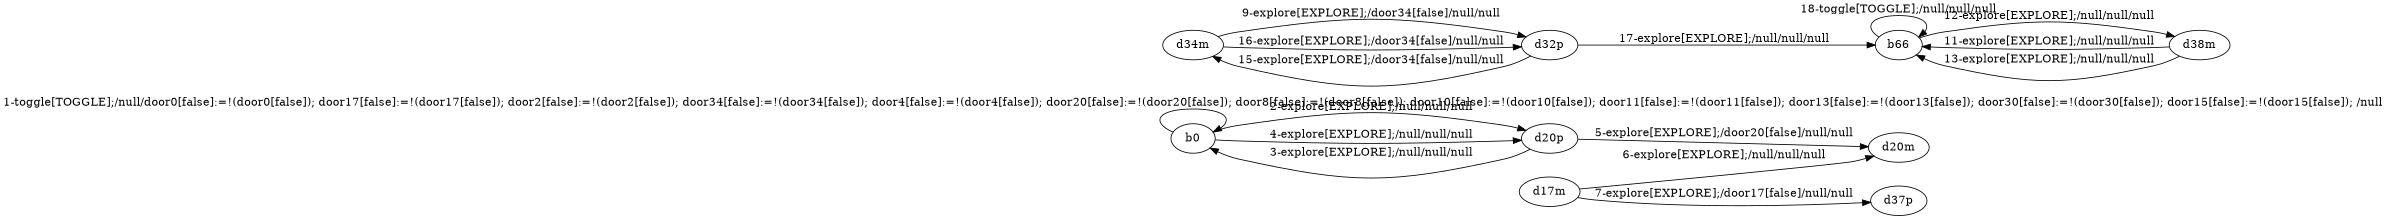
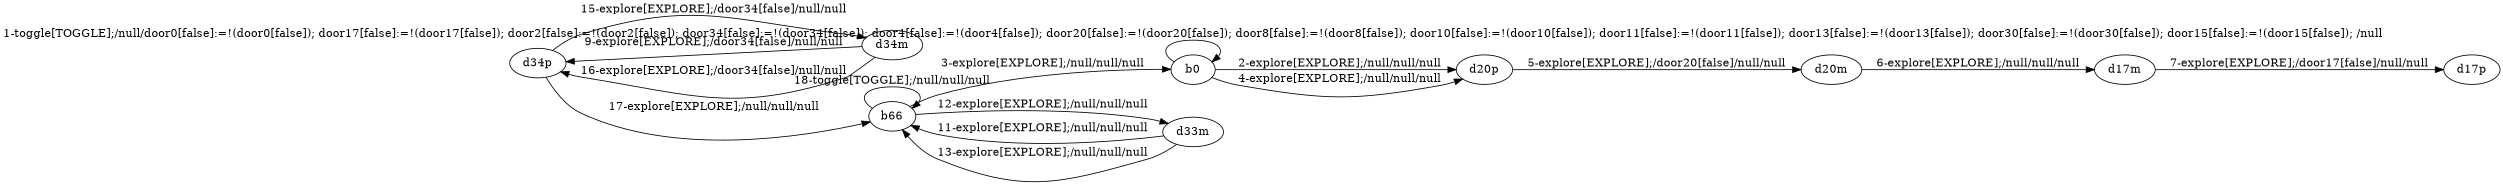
node "d32p": label "d32p" -> "d34p"
node "d38m": label "d38m" -> "d33m"
edge "d17m" -> "d20m": reversed
edge "d20p" -> "b0": now "b66" -> "b0"
node "d37p": label "d37p" -> "d17p"
